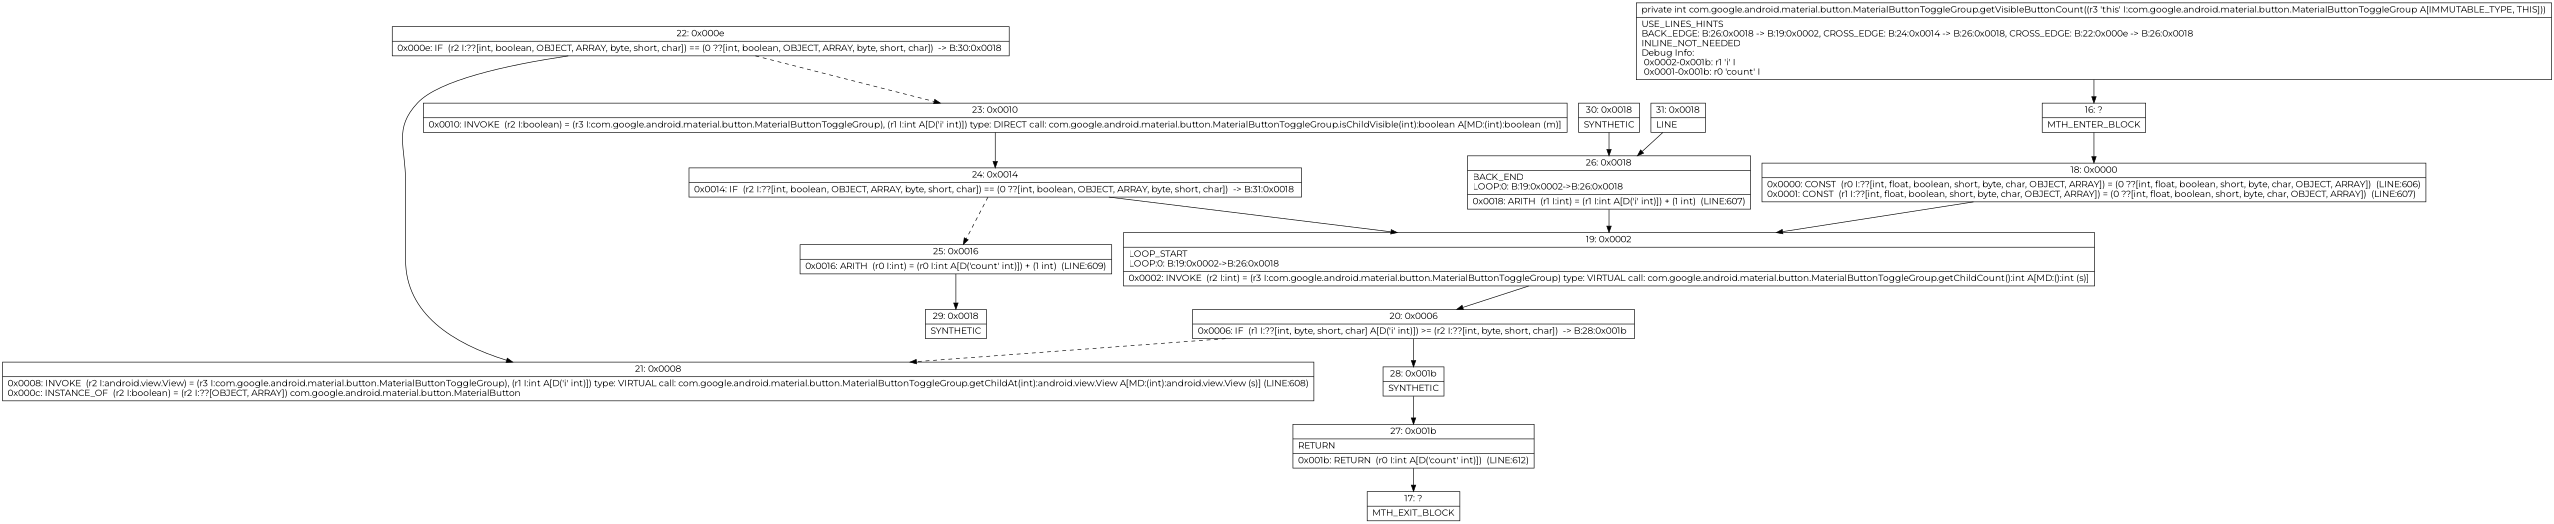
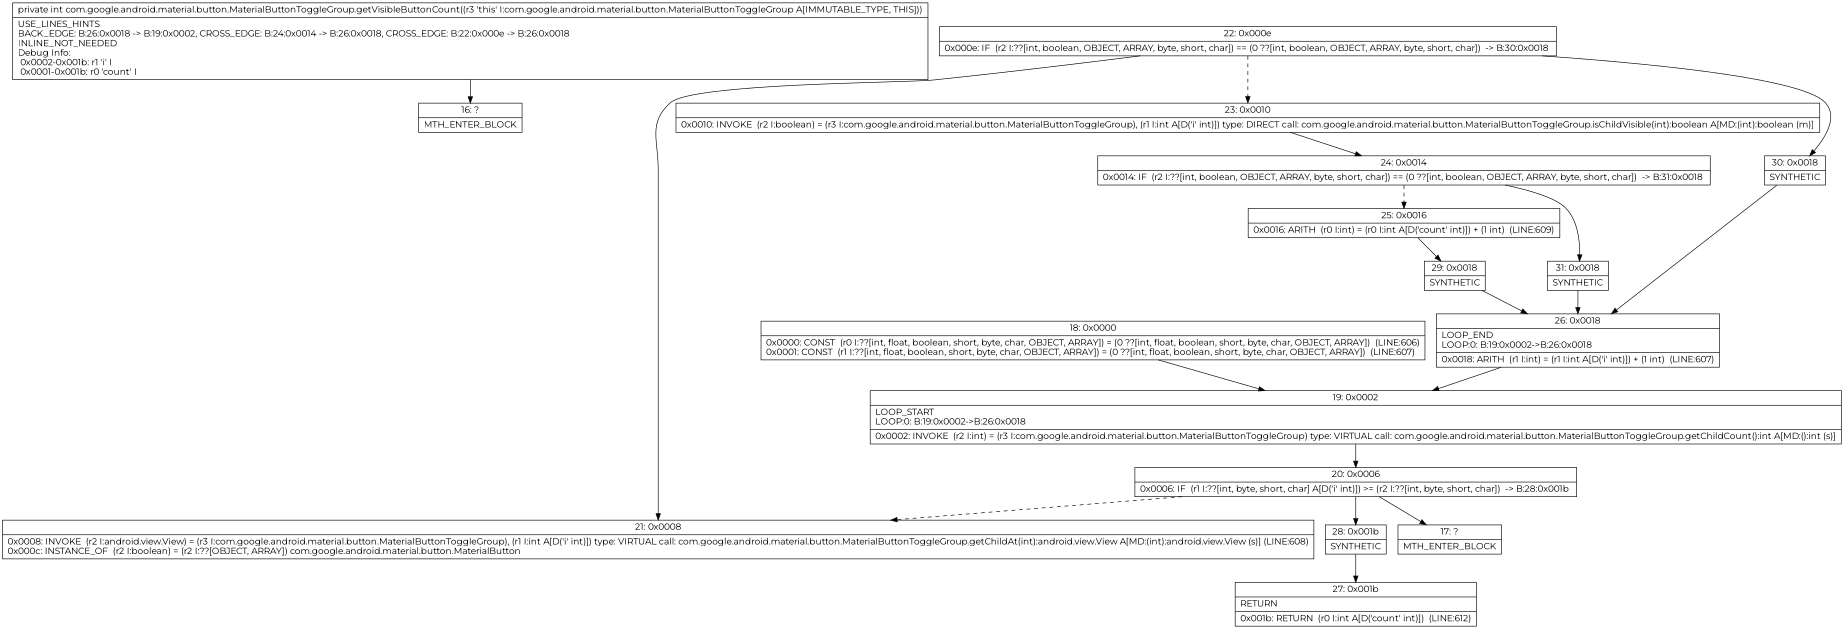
edge "22: 0x000e" -> "30: 0x0018": added
node "31: 0x0018": text "LINE" -> "SYNTHETIC"
edge "16: ?" -> "18: 0x0000": removed
node "26: 0x0018": text "BACK_END" -> "LOOP_END"
edge "24: 0x0014" -> "19: 0x0002": now "24: 0x0014" -> "31: 0x0018"
edge "29: 0x0018" -> "26: 0x0018": added
edge "27: 0x001b" -> "17: ?": now "20: 0x0006" -> "17: ?"
node "17: ?": text "MTH_EXIT_BLOCK" -> "MTH_ENTER_BLOCK"
